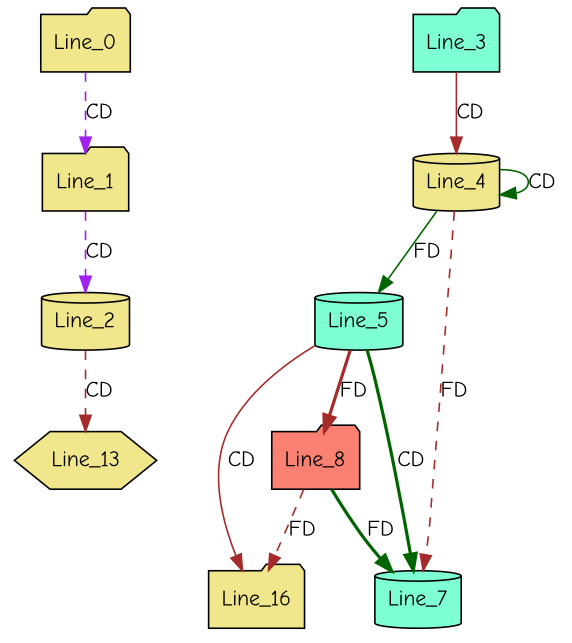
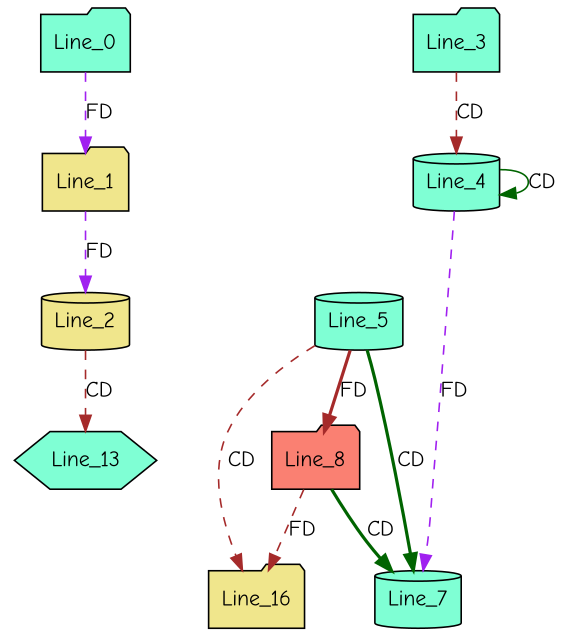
node "Line_0": fillcolor khaki -> aquamarine
edge "Line_3" -> "Line_4": style solid -> dashed
edge "Line_0" -> "Line_1": label "CD" -> "FD"
node "Line_4": fillcolor khaki -> aquamarine
edge "Line_4" -> "Line_5": removed, label "FD"
edge "Line_1" -> "Line_2": label "CD" -> "FD"
edge "Line_4" -> "Line_7": color brown -> purple
edge "Line_5" -> "Line_16": style solid -> dashed
node "Line_13": fillcolor khaki -> aquamarine
edge "Line_8" -> "Line_7": label "FD" -> "CD"
